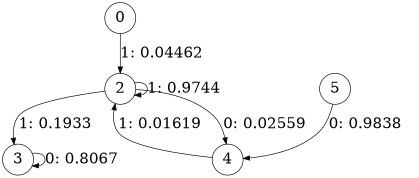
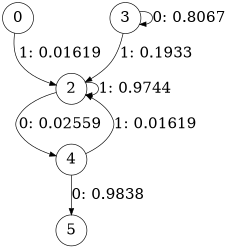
edge "0" -> "2": label "1: 0.04462  " -> "1: 0.01619  "
edge "2" -> "3": reversed
edge "5" -> "4": reversed
